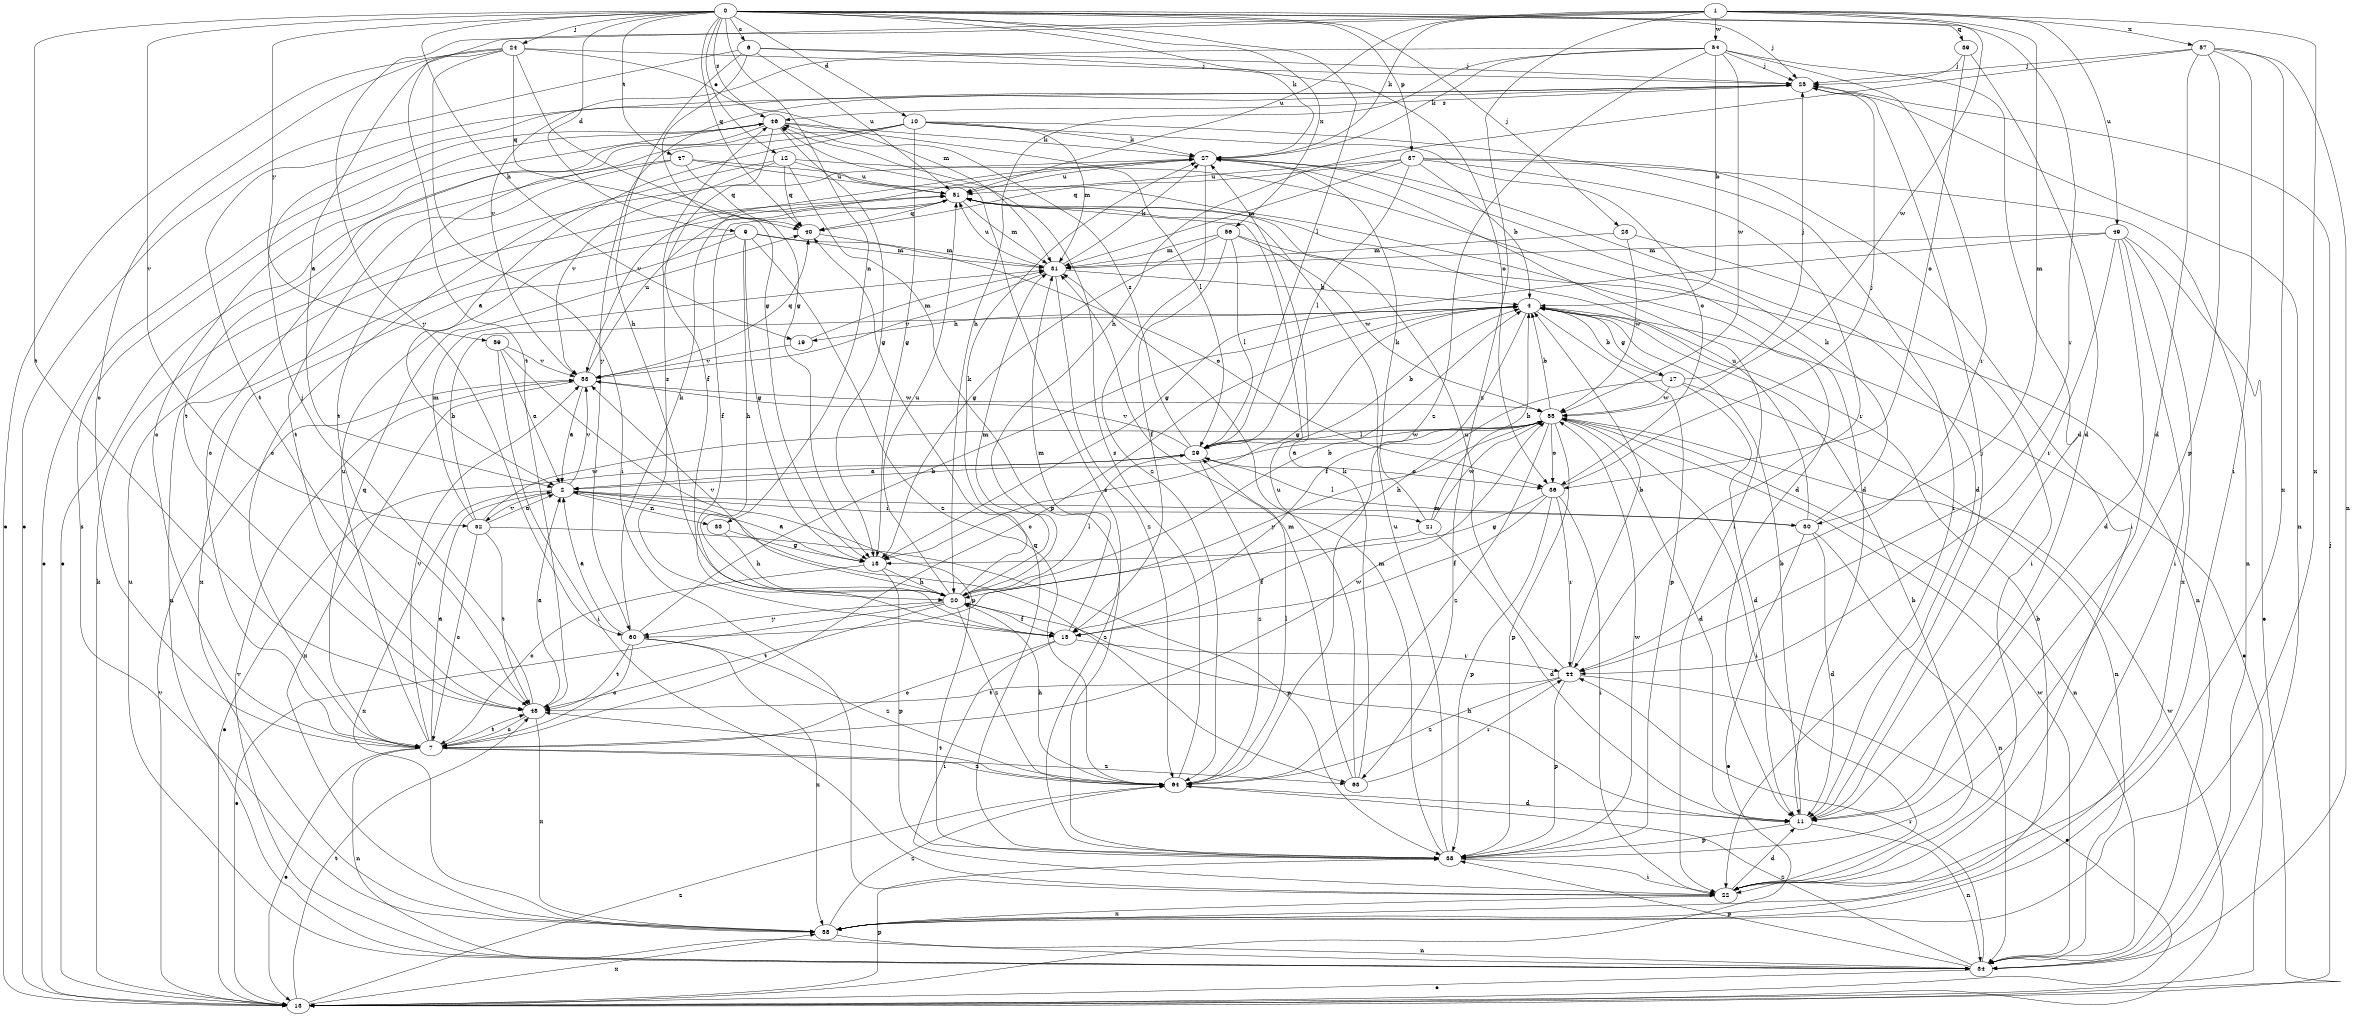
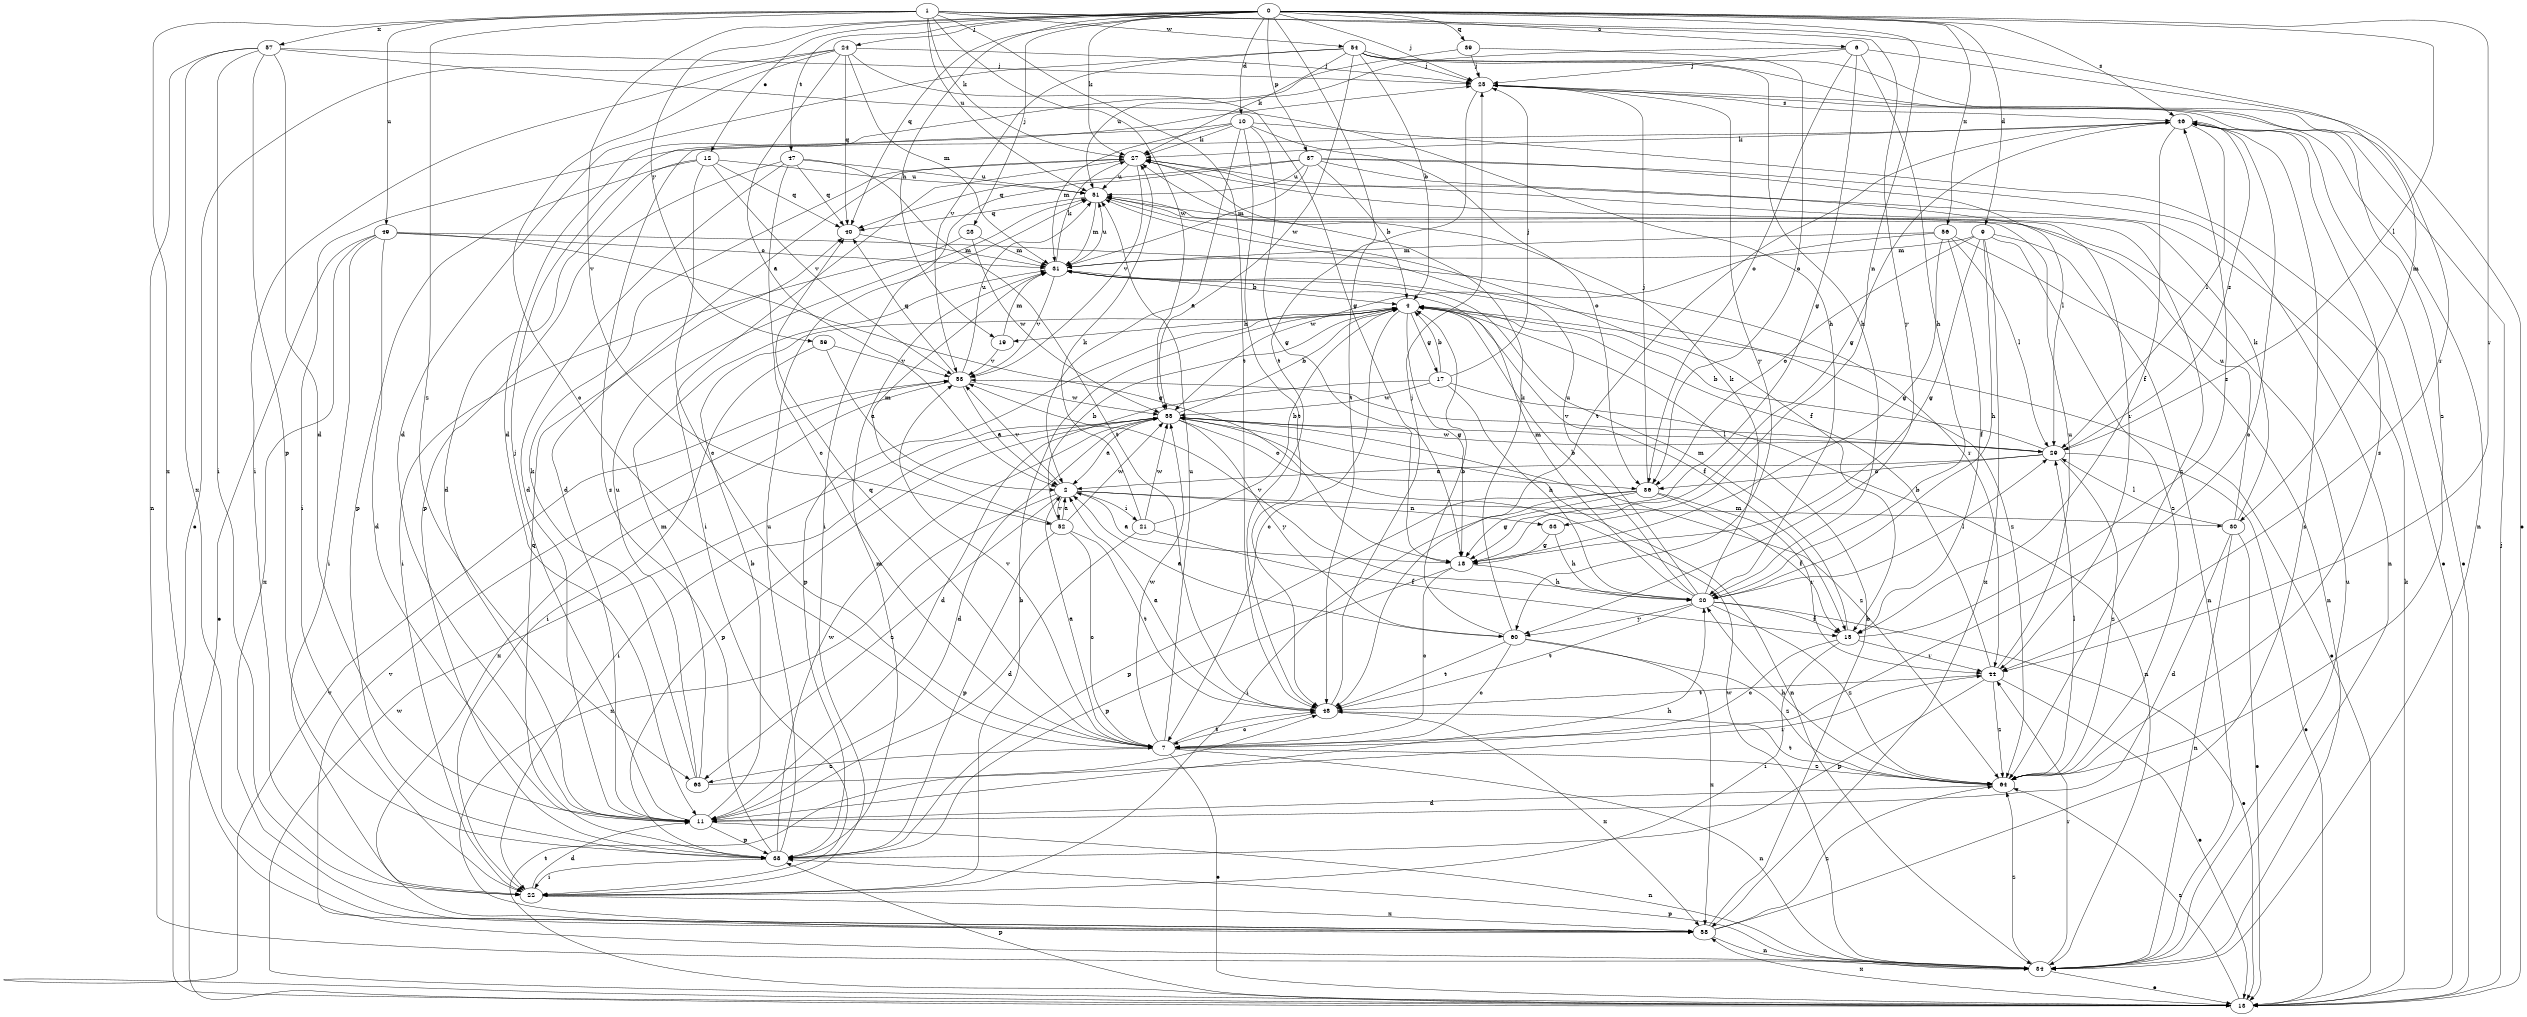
edge "49" -> "31": label "m" -> "c"
edge "59" -> "38": now "47" -> "38"
